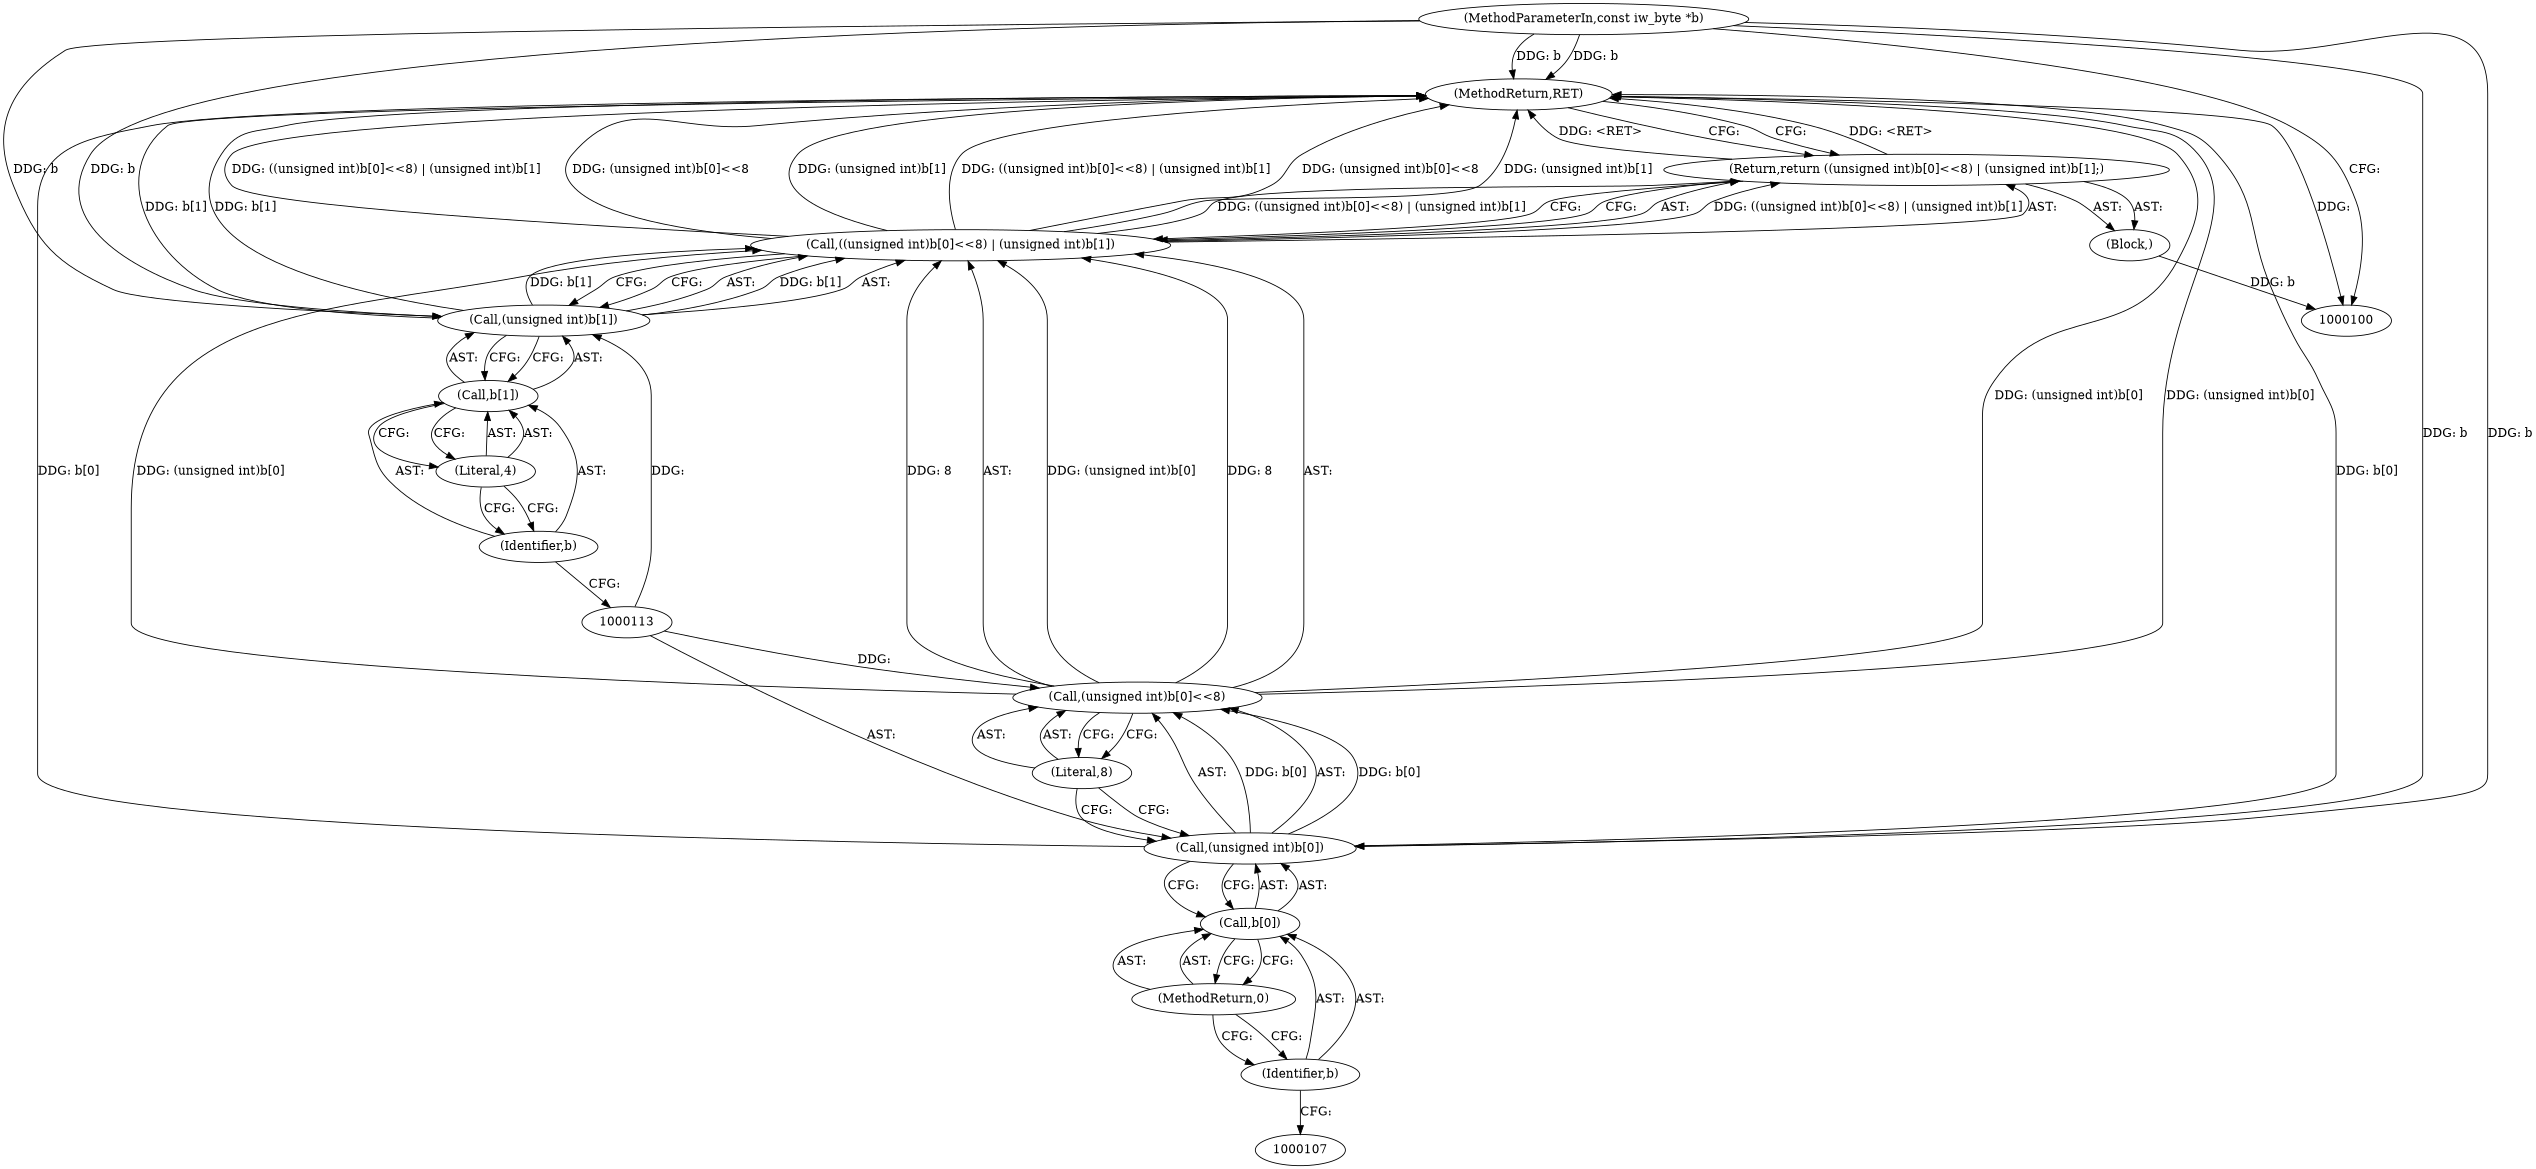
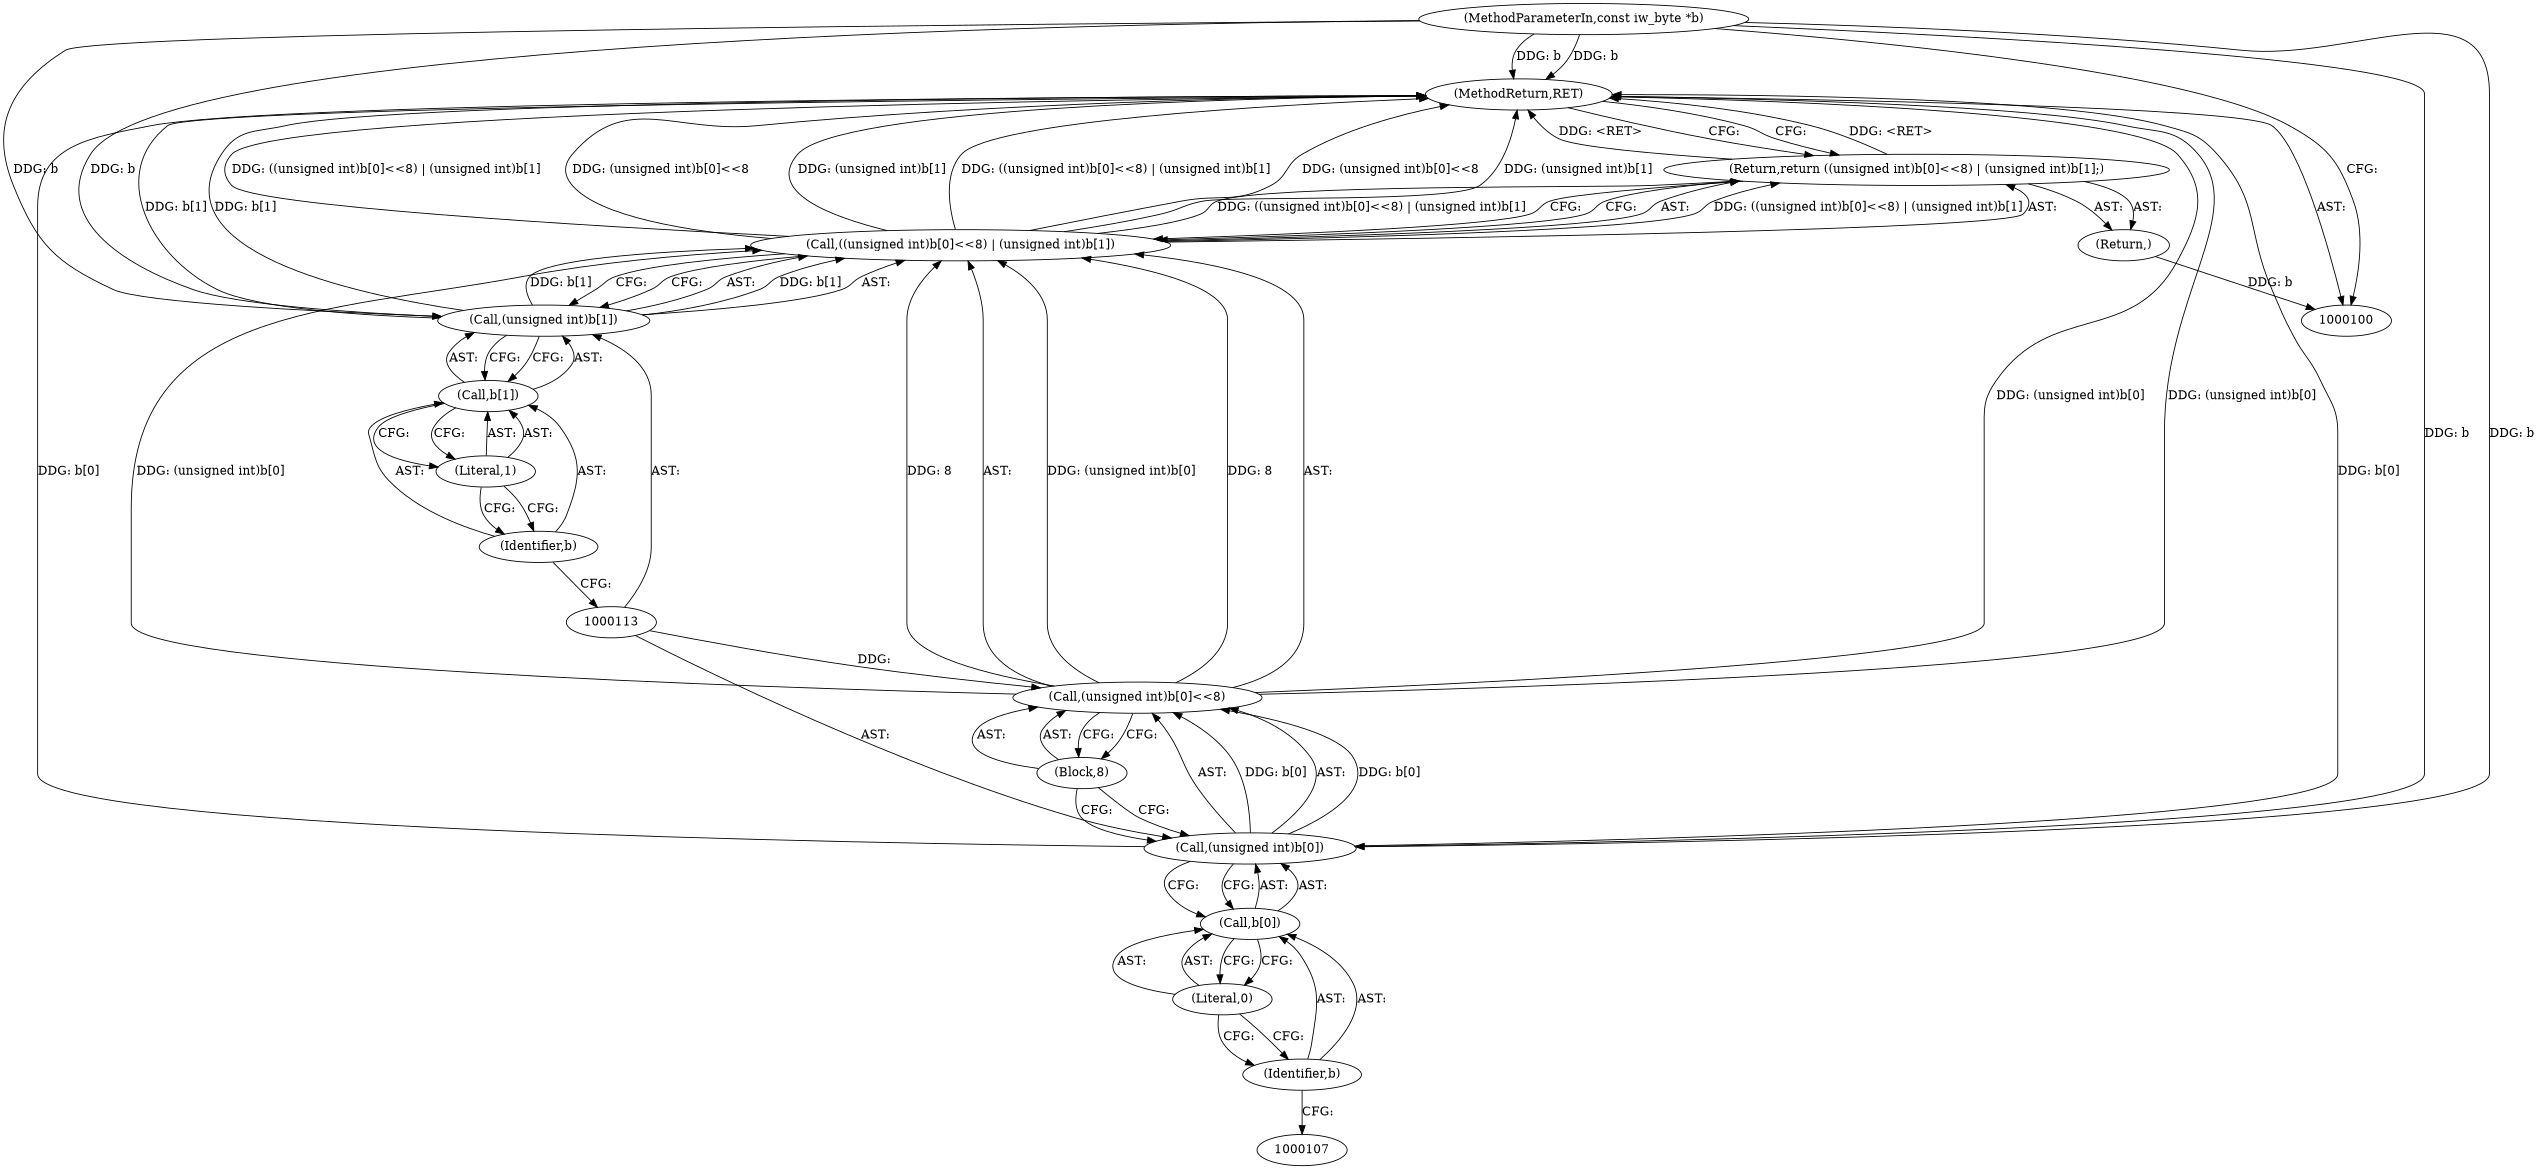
edge "(MethodReturn,RET)" -> "1000100": label "DDG: " -> "AST: "
node "(Block,)": label "(Block,)" -> "(Return,)"
node "(Literal,4)": label "(Literal,4)" -> "(Literal,1)"
edge "1000113" -> "(Call,(unsigned int)b[1])": label "DDG: " -> "AST: "
node "(Literal,8)": label "(Literal,8)" -> "(Block,8)"
node "(MethodReturn,0)": label "(MethodReturn,0)" -> "(Literal,0)"
